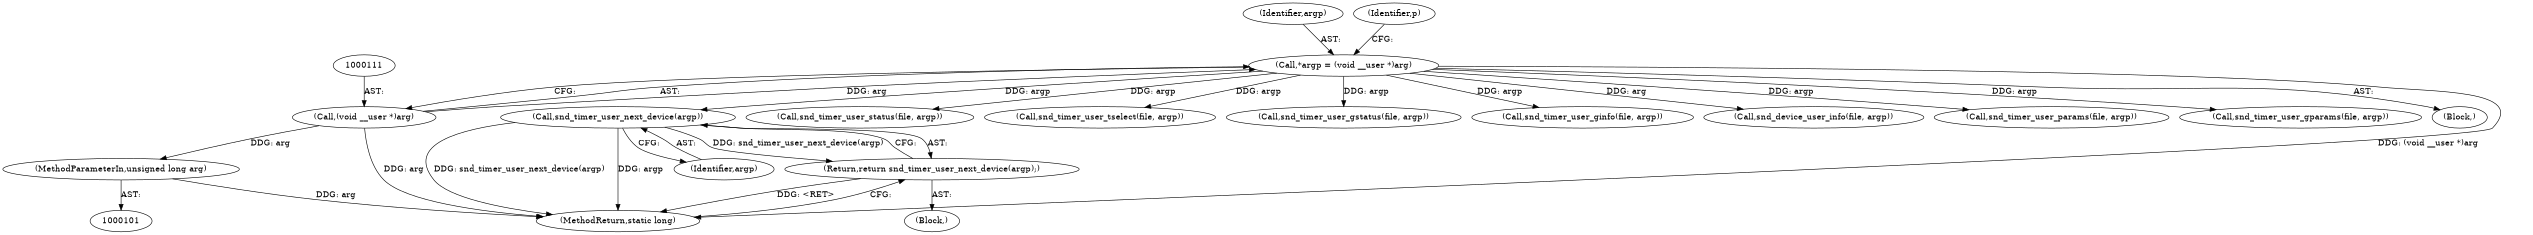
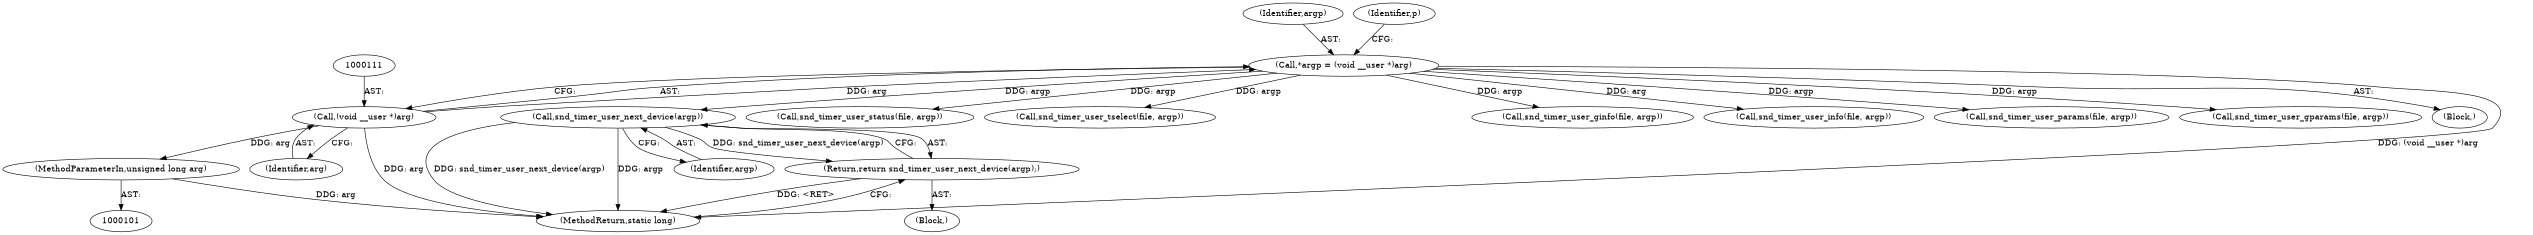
node "(Call,snd_timer_user_gstatus(file, argp))": removed
node "(Call,snd_device_user_info(file, argp))": label "(Call,snd_device_user_info(file, argp))" -> "(Call,snd_timer_user_info(file, argp))"
node "(Identifier,arg)": added
